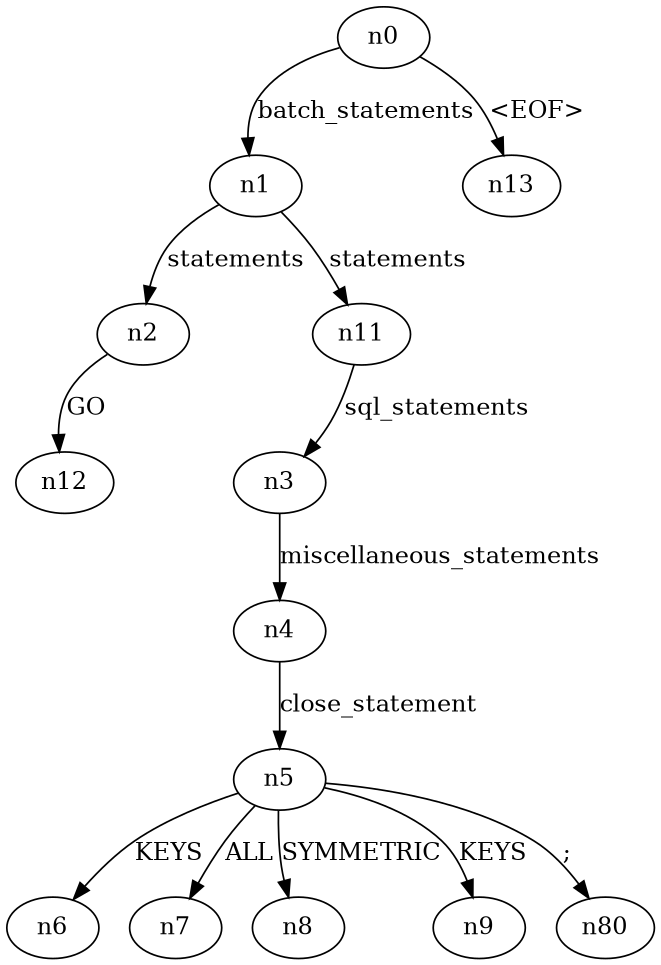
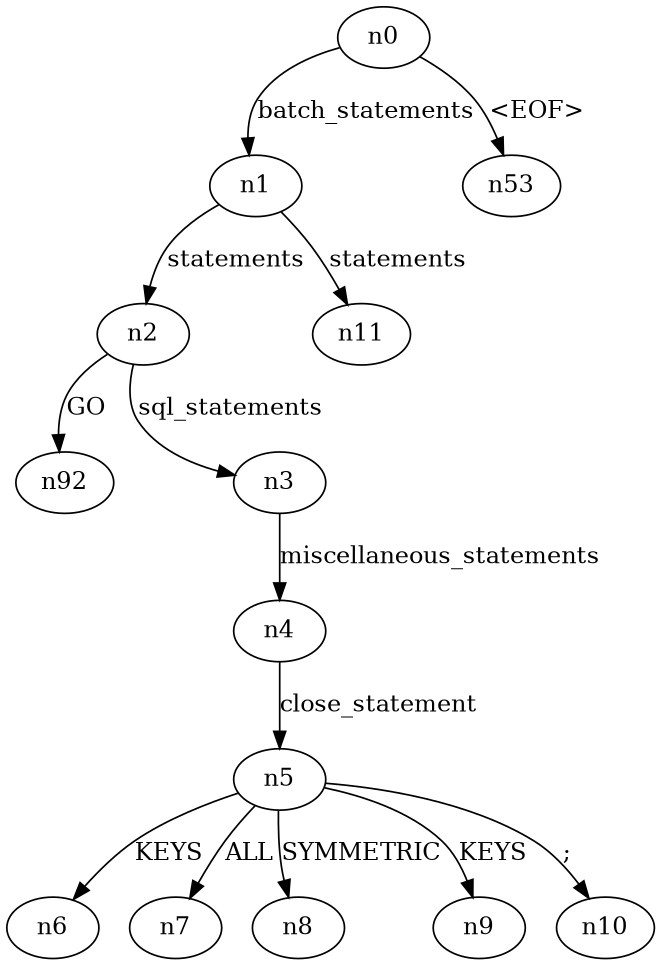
node "n13": label "n13" -> "n53"
edge "n11" -> "n3": now "n2" -> "n3"
node "n12": label "n12" -> "n92"
node "n80": label "n80" -> "n10"
